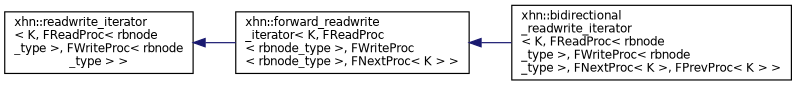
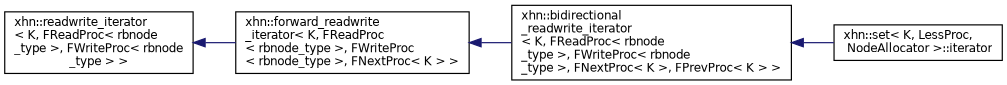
node "xhn::set< K, LessProc, NodeAllocator >::iterator": added
